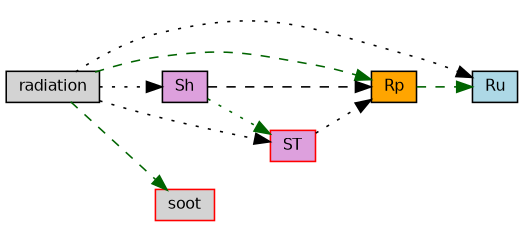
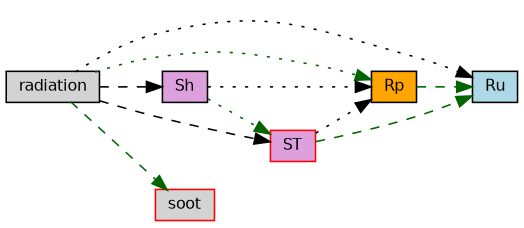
edge "radiation" -> "Rp": style dashed -> dotted
edge "radiation" -> "Sh": style dotted -> dashed
edge "Sh" -> "Rp": style dashed -> dotted
edge "radiation" -> "ST": style dotted -> dashed
edge "ST" -> "Ru": added
